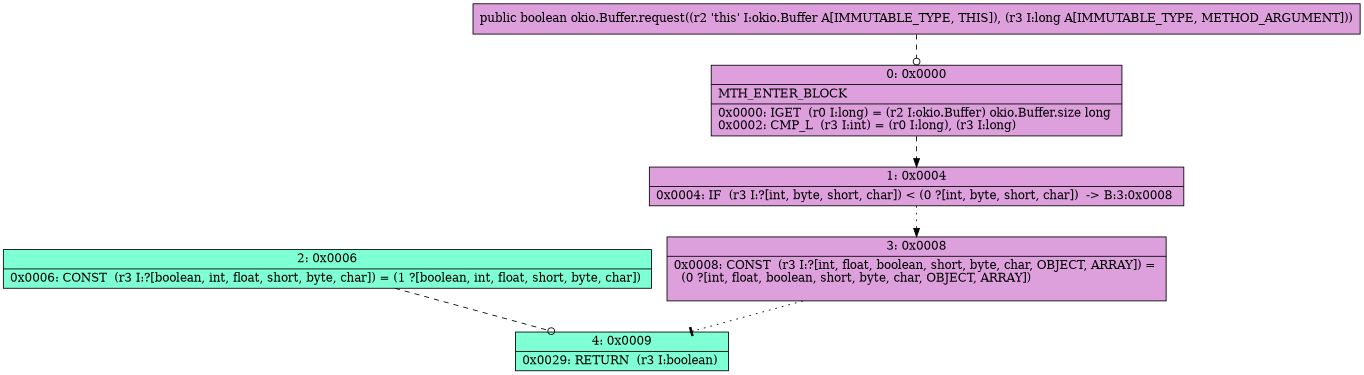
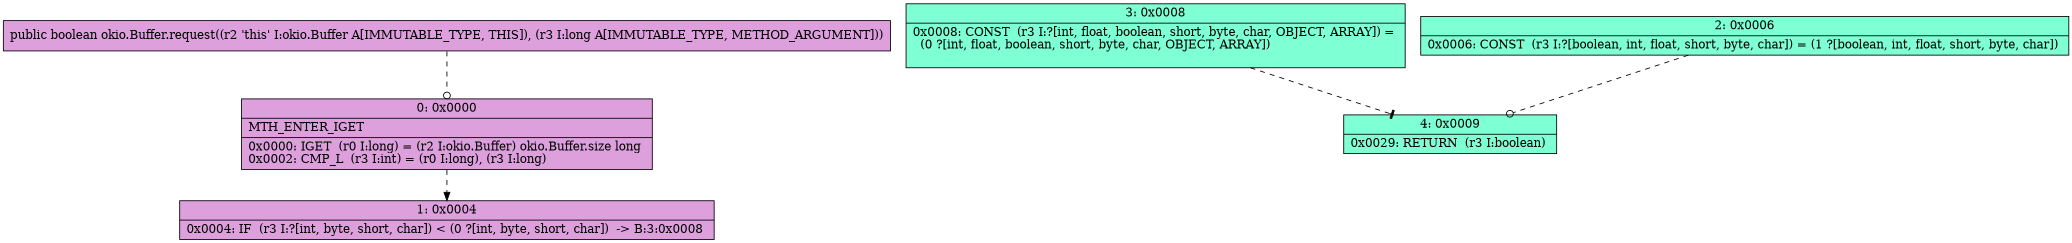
node "0: 0x0000": text "MTH_ENTER_BLOCK" -> "MTH_ENTER_IGET"
edge "1: 0x0004" -> "3: 0x0008": removed
node "3: 0x0008": fillcolor plum -> aquamarine
edge "3: 0x0008" -> "4: 0x0009": style dotted -> dashed
